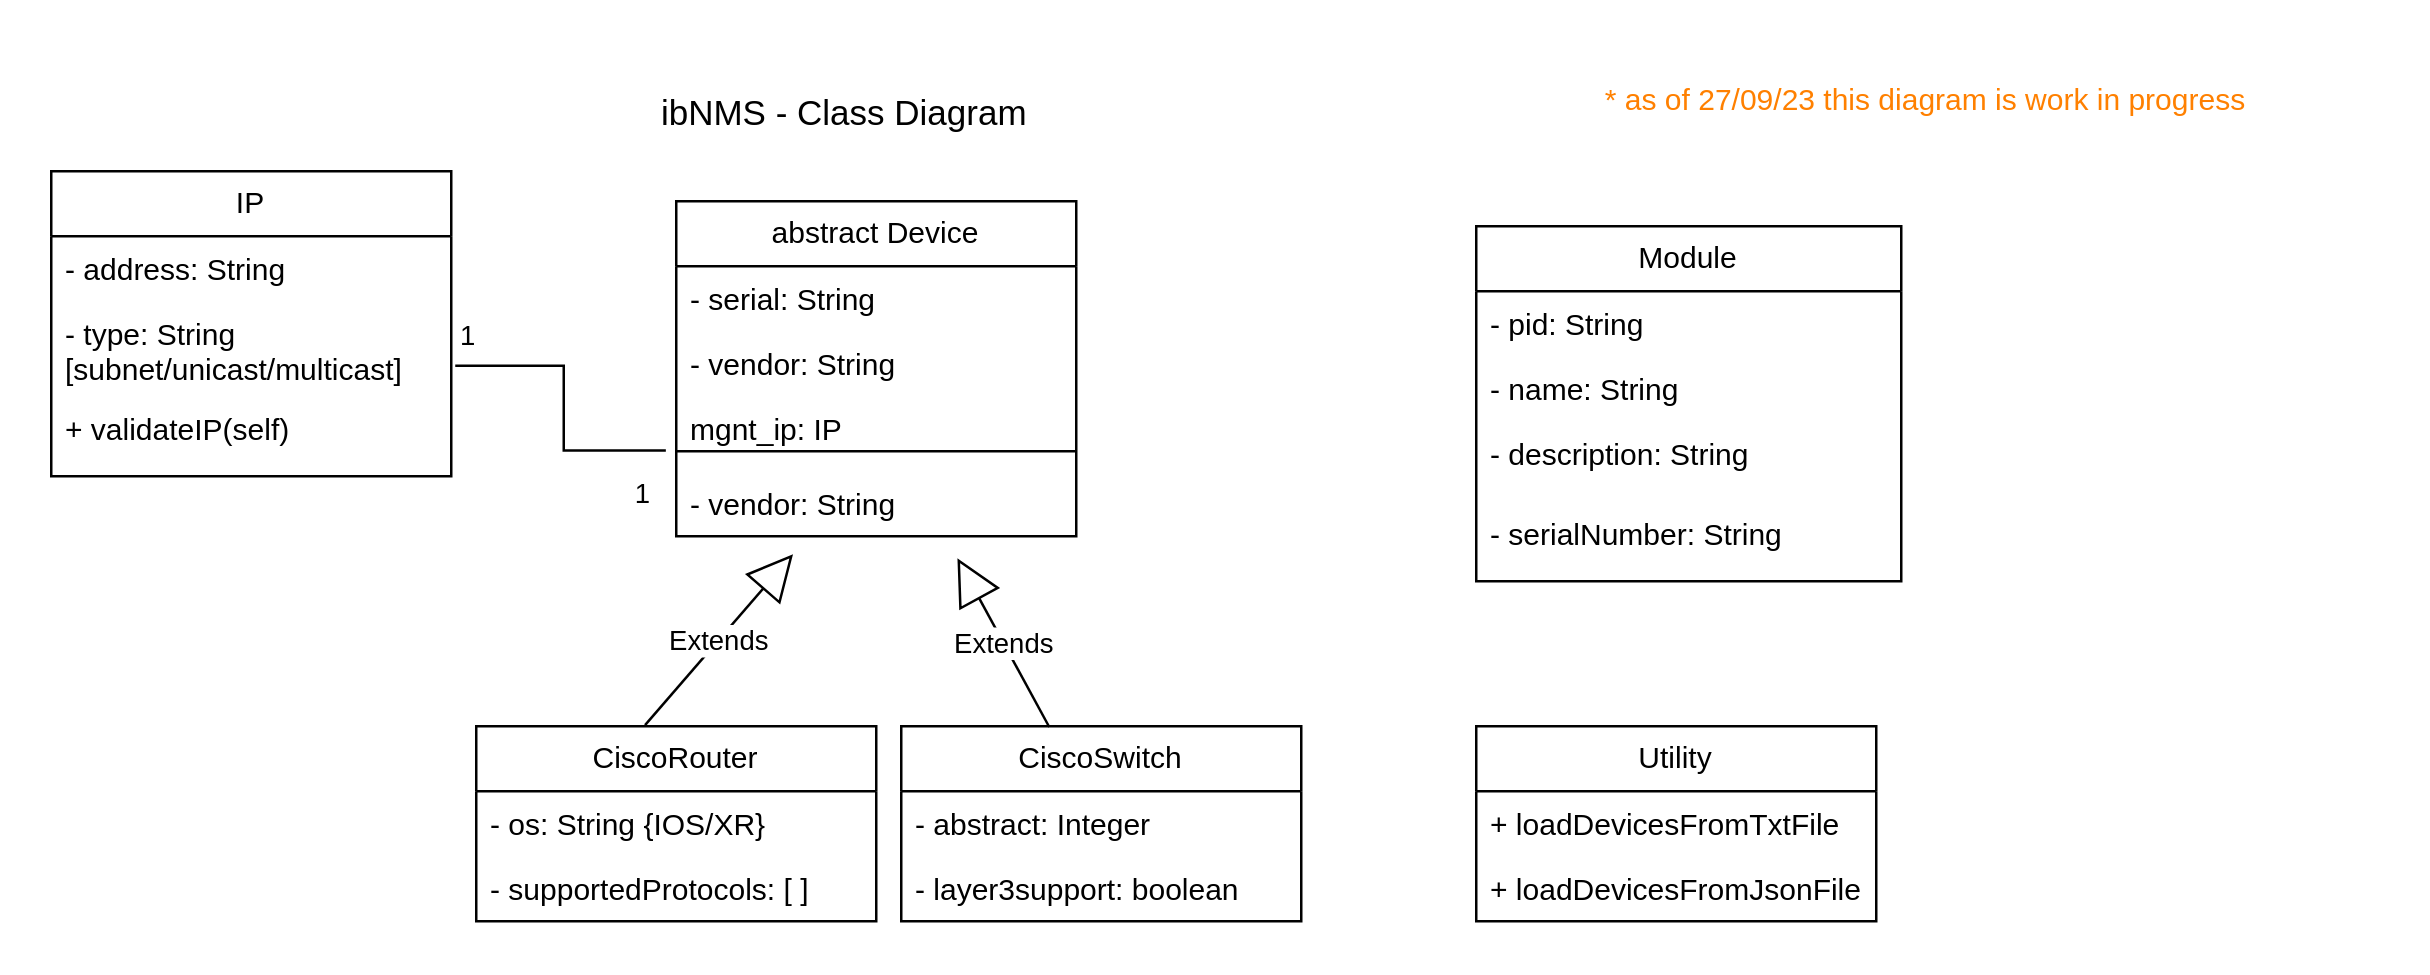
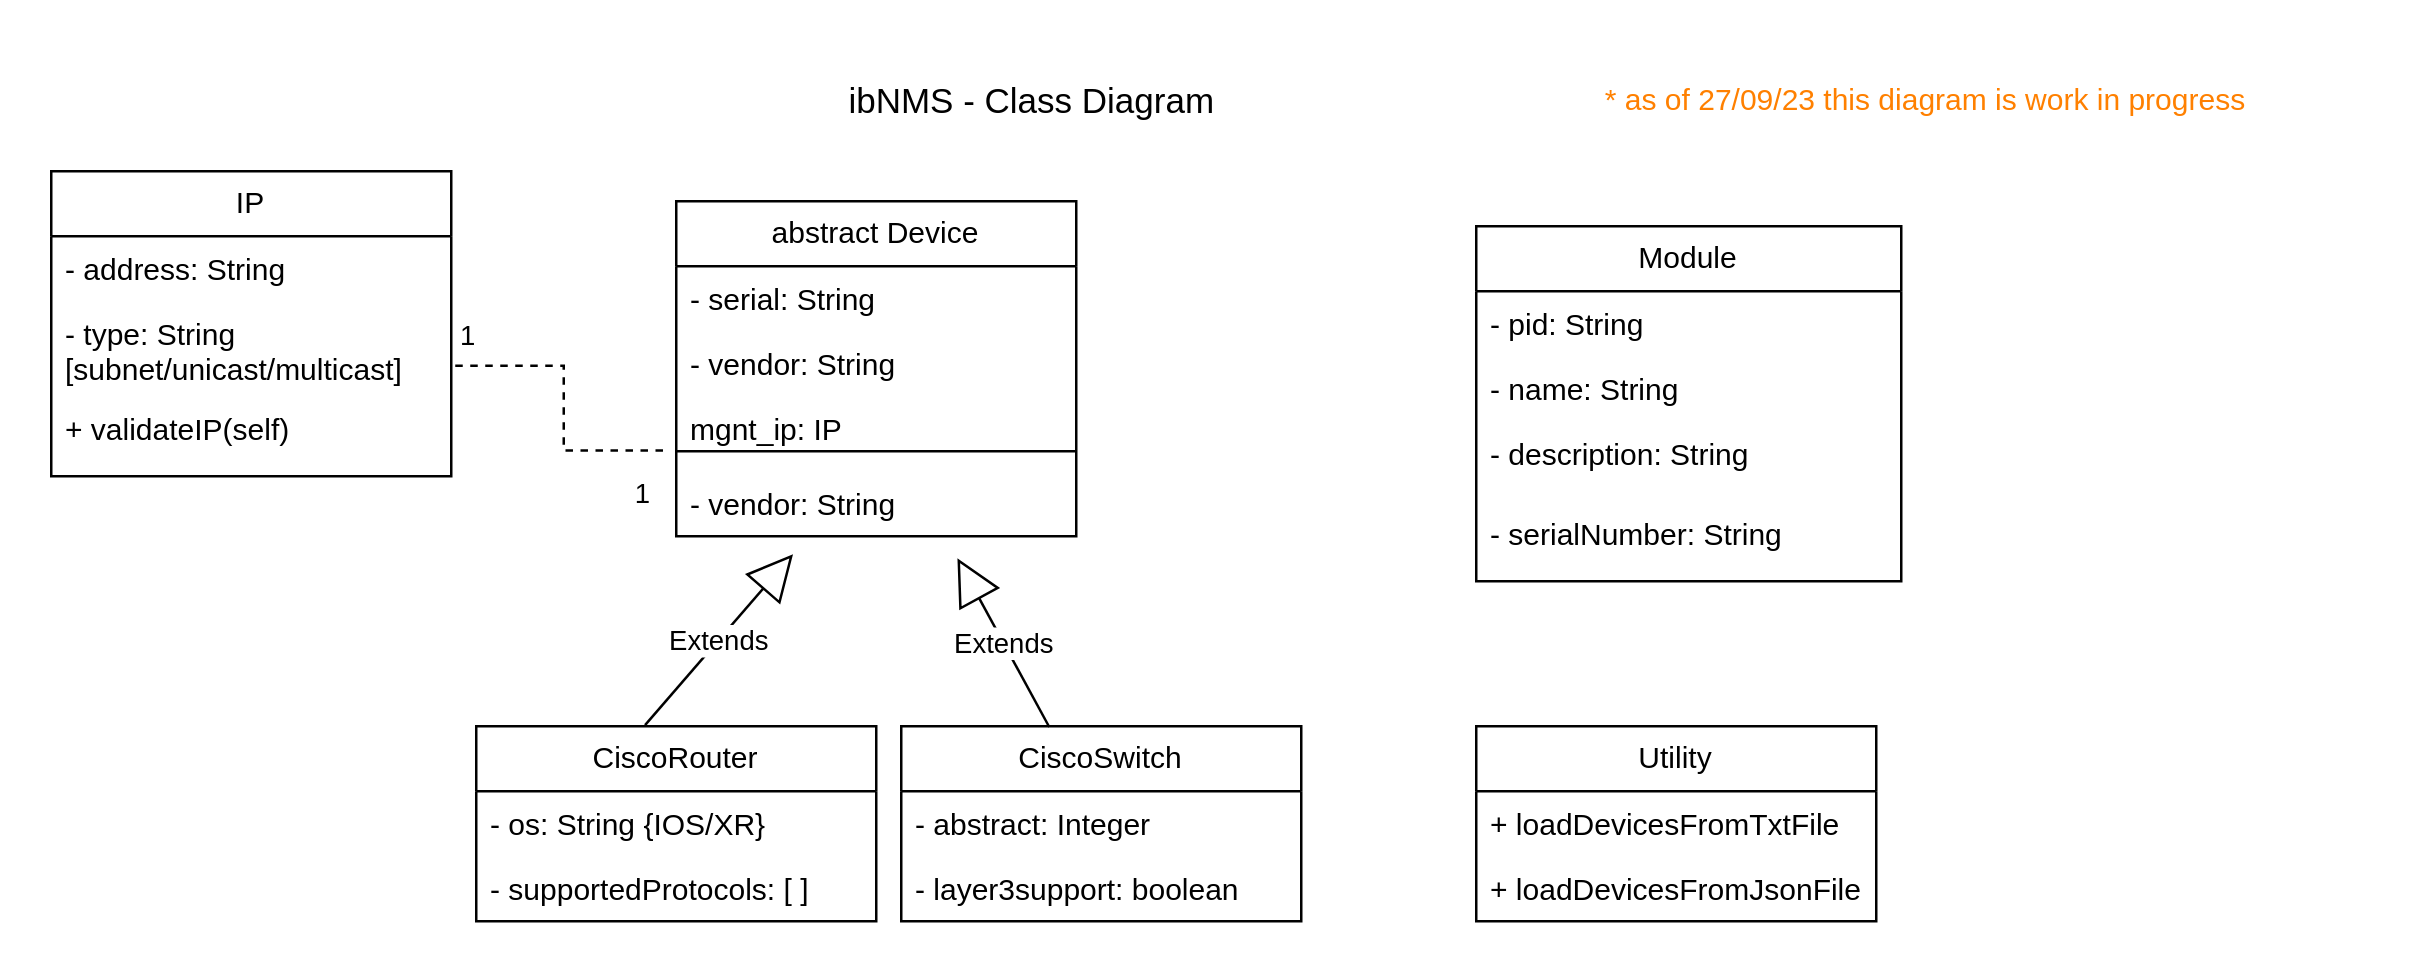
node "ibNMS - Class Diagram": moved (845, 114) -> (1033, 101)
edge "- type: String [subnet/unicast/multicast]" -- "mgnt_ip: IP": style solid -> dashed
